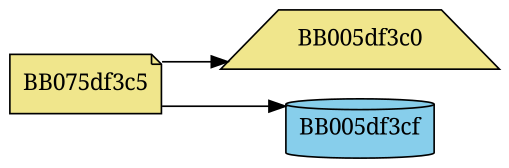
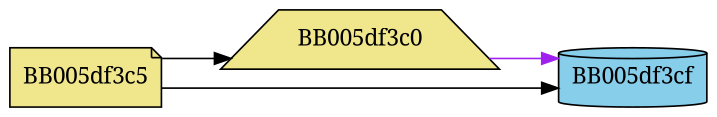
edge "BB005df3c0" -> "BB005df3cf": added
node "BB075df3c5": label "BB075df3c5" -> "BB005df3c5"
